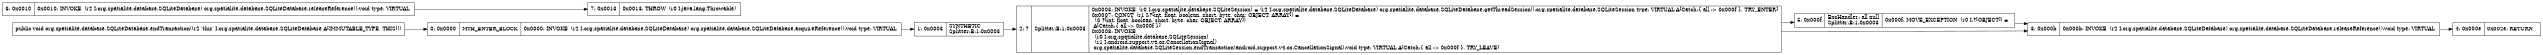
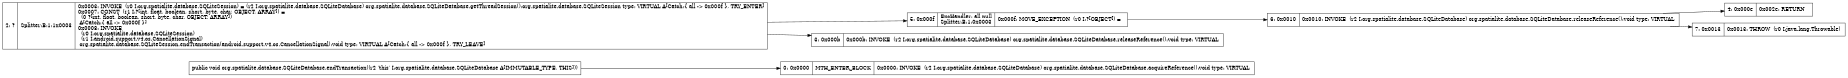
edge "5: 0x000f" -> "3: 0x000b": now "5: 0x000f" -> "6: 0x0010"
node "1: 0x0003": removed
node "2: ?": text "Splitter:B:1:0x0003" -> "Splitter:B:1:1x0003"
edge "3: 0x000b" -> "4: 0x000e": now "6: 0x0010" -> "4: 0x000e"
